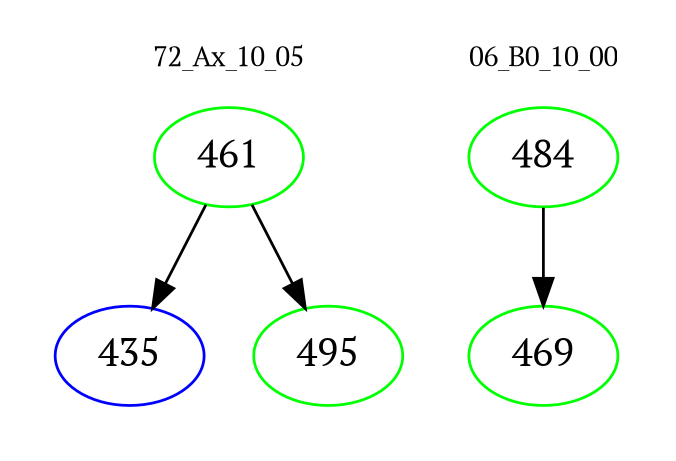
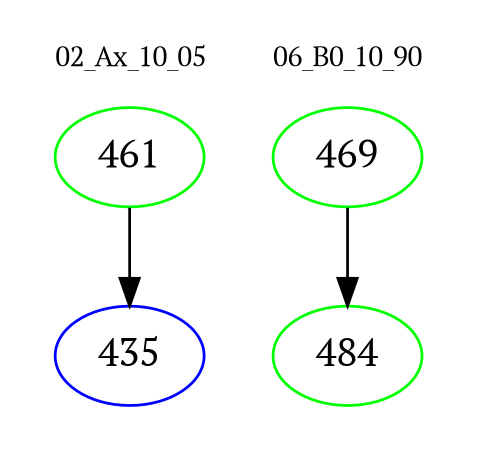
cluster "72_Ax_10_05": label "72_Ax_10_05" -> "02_Ax_10_05"
cluster "06_B0_10_00": label "06_B0_10_00" -> "06_B0_10_90"
edge "484" -> "469": reversed
node "495": removed
